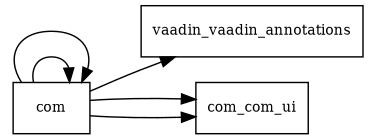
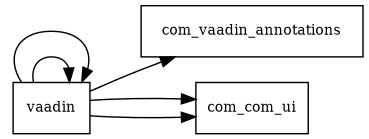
node "vaadin_vaadin_annotations": label "vaadin_vaadin_annotations" -> "com_vaadin_annotations"
node "com": label "com" -> "vaadin"
